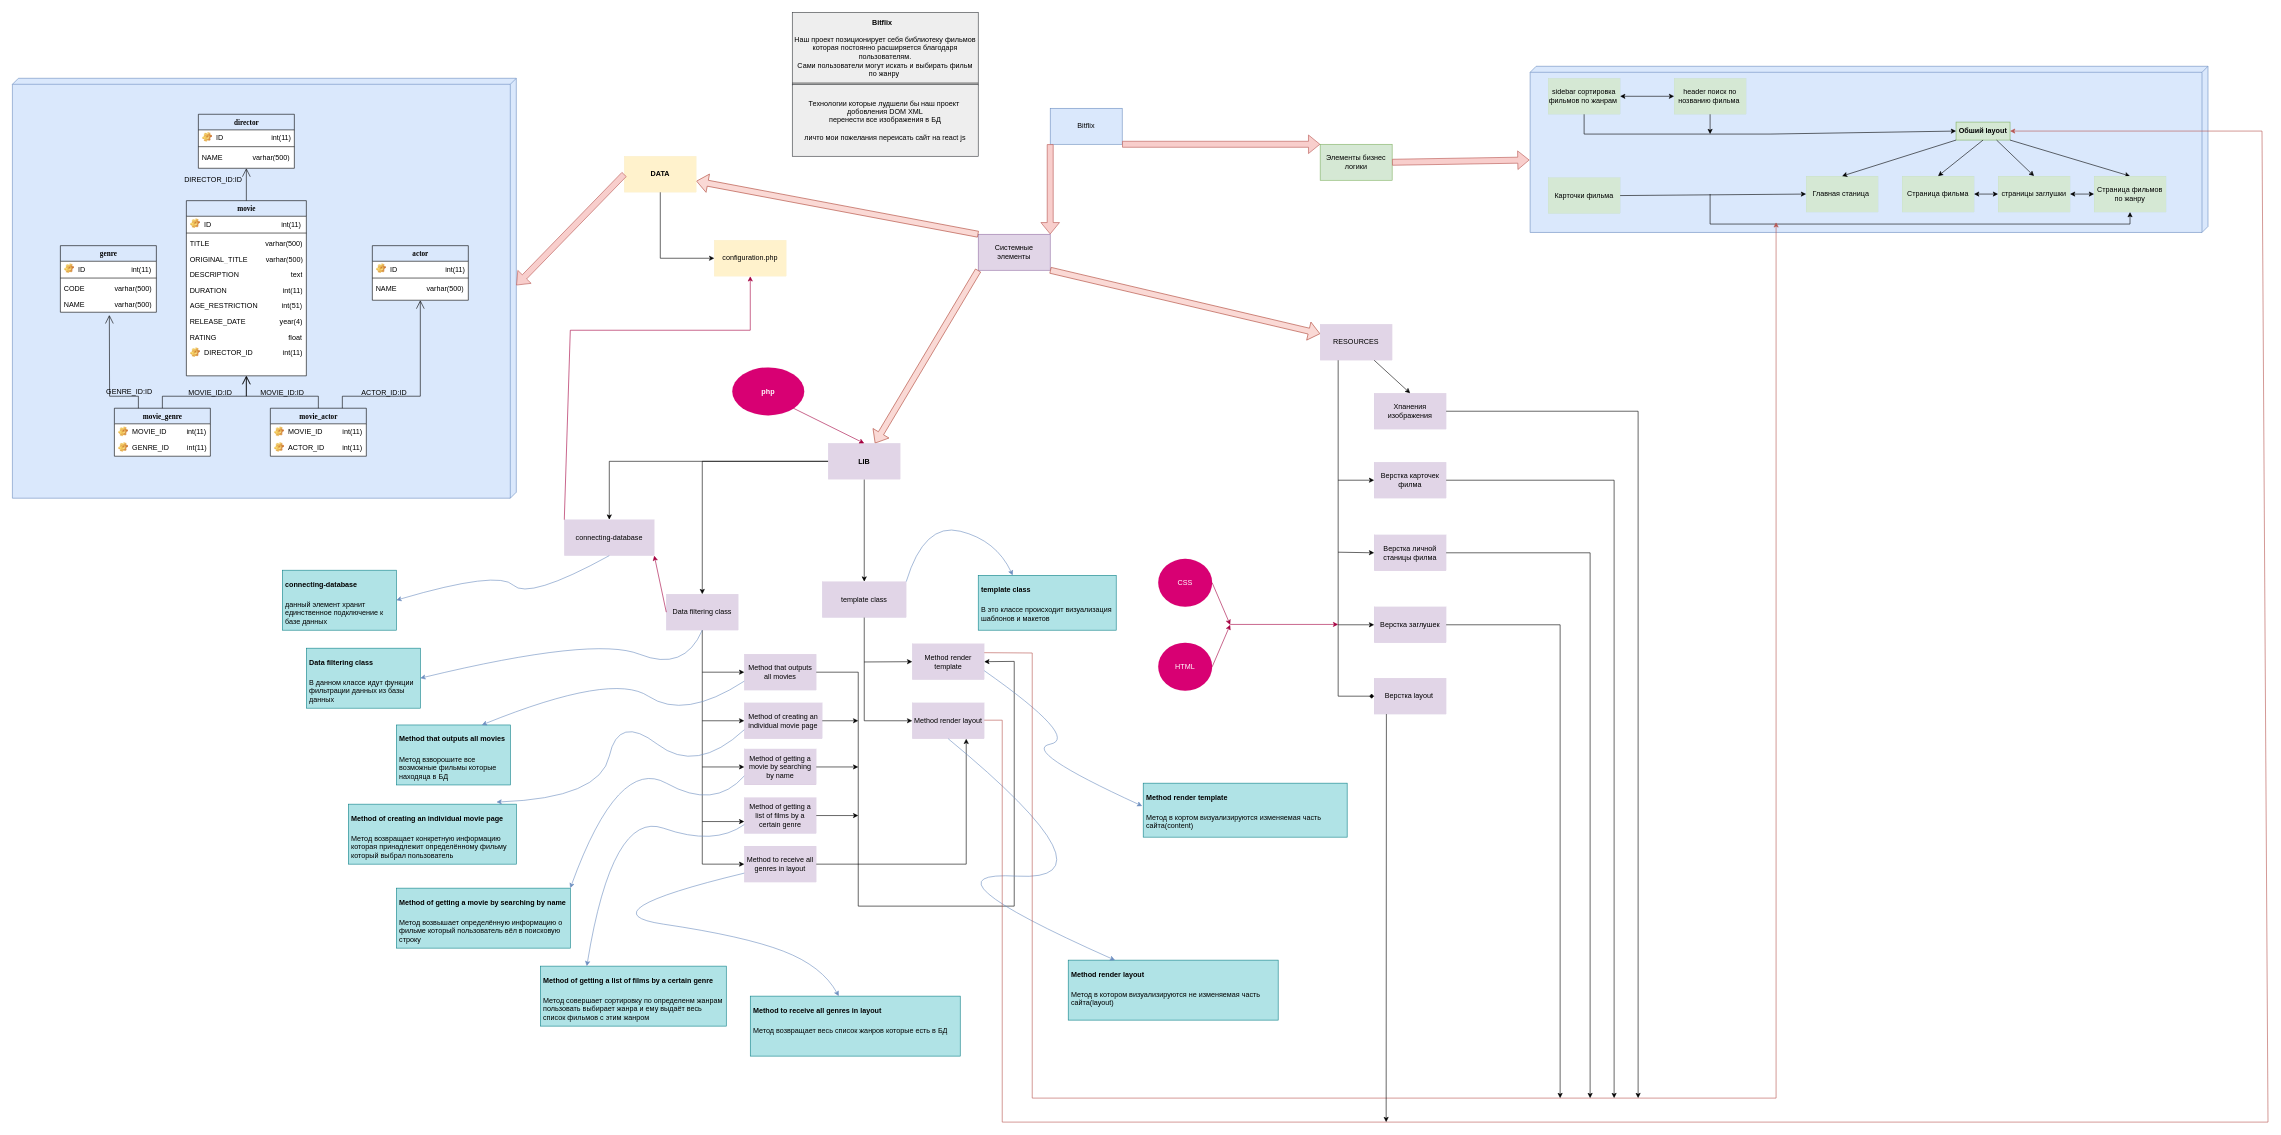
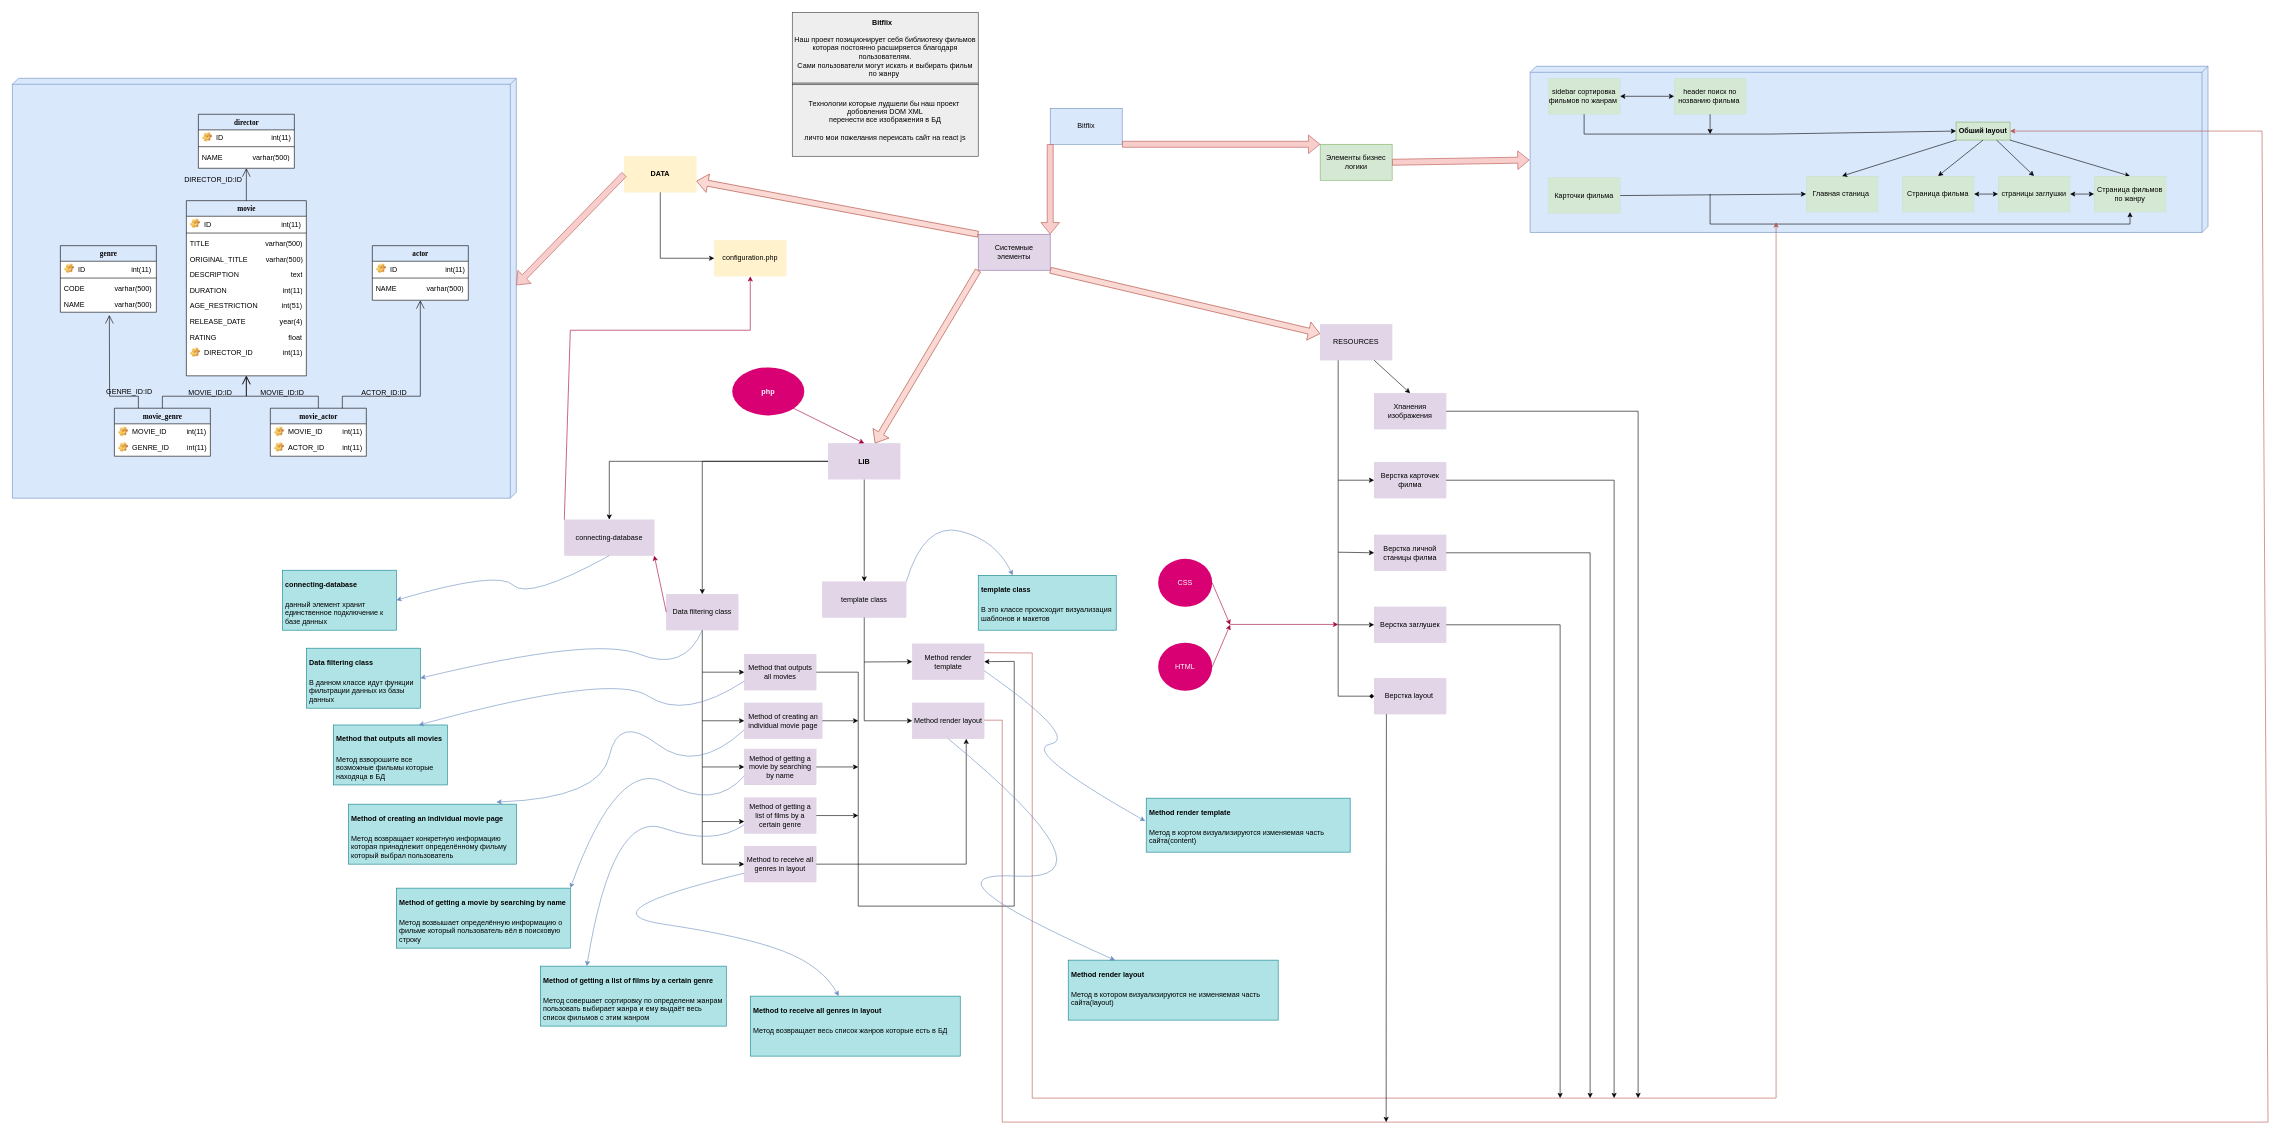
node "Method that outputs all movies Метод взворошите все возможные фильмы которые находяца в БД": moved (453, 755) -> (390, 755)
node "Method render template Метод в кортом визуализируются изменяемая часть сайта(content)": moved (1245, 810) -> (1248, 825)
